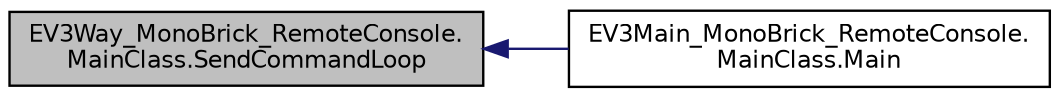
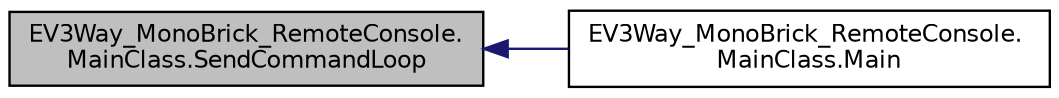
node "EV3Main_MonoBrick_RemoteConsole. MainClass.Main": label "EV3Main_MonoBrick_RemoteConsole. MainClass.Main" -> "EV3Way_MonoBrick_RemoteConsole. MainClass.Main"
